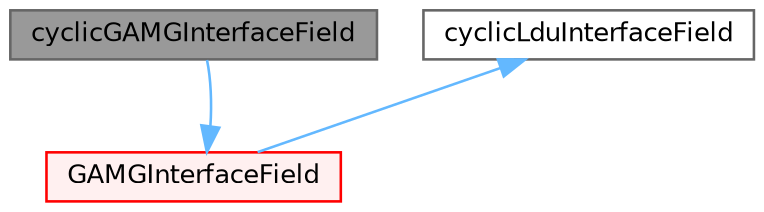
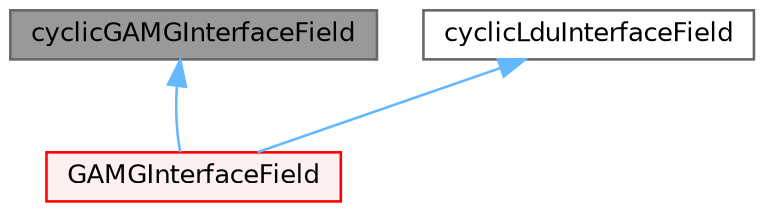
edge "cyclicGAMGInterfaceField" -> "GAMGInterfaceField": reversed
